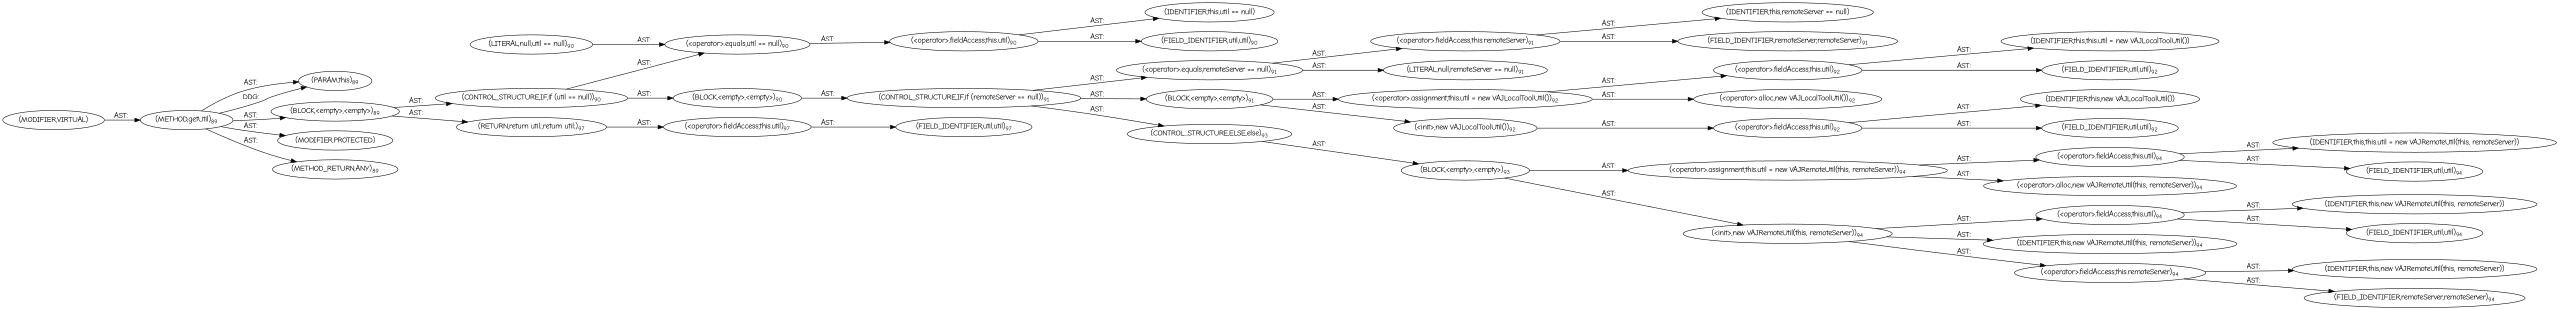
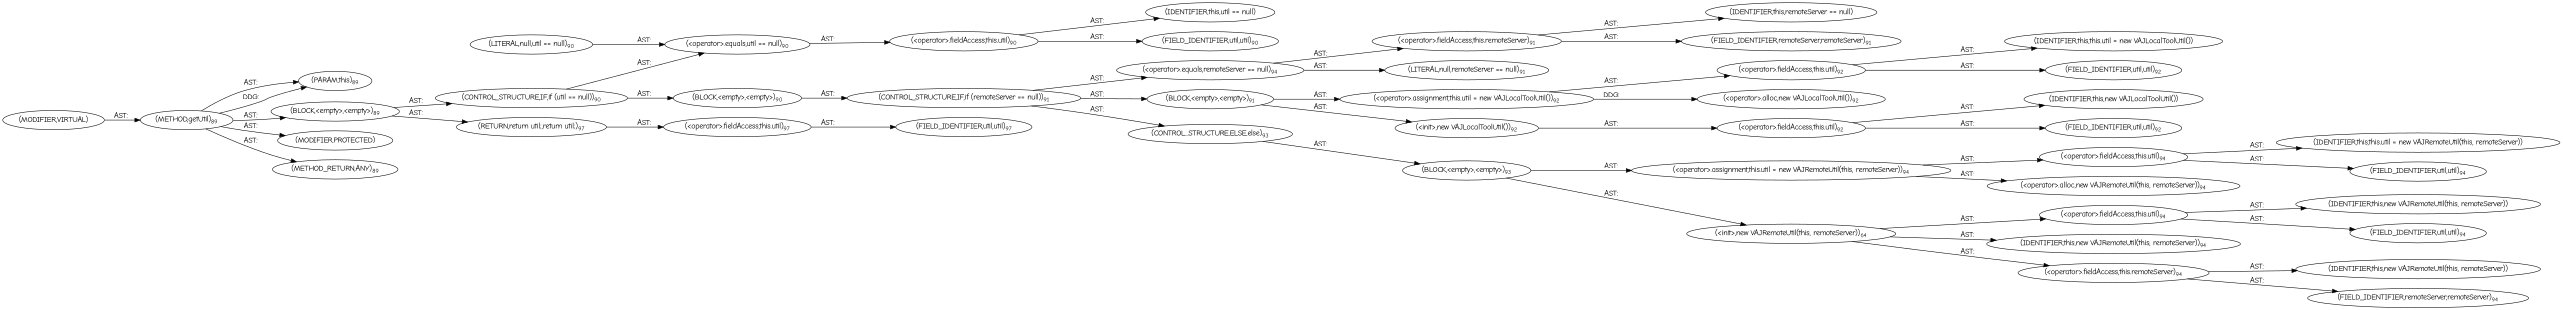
node "(<operator>.equals,remoteServer == null)": text "91" -> "94"
edge "(<operator>.assignment,this.util = new VAJLocalToolUtil())" -> "(<operator>.alloc,new VAJLocalToolUtil())": label "AST: " -> "DDG: "
node "(<init>,new VAJRemoteUtil(this, remoteServer))": text "94" -> "64"
